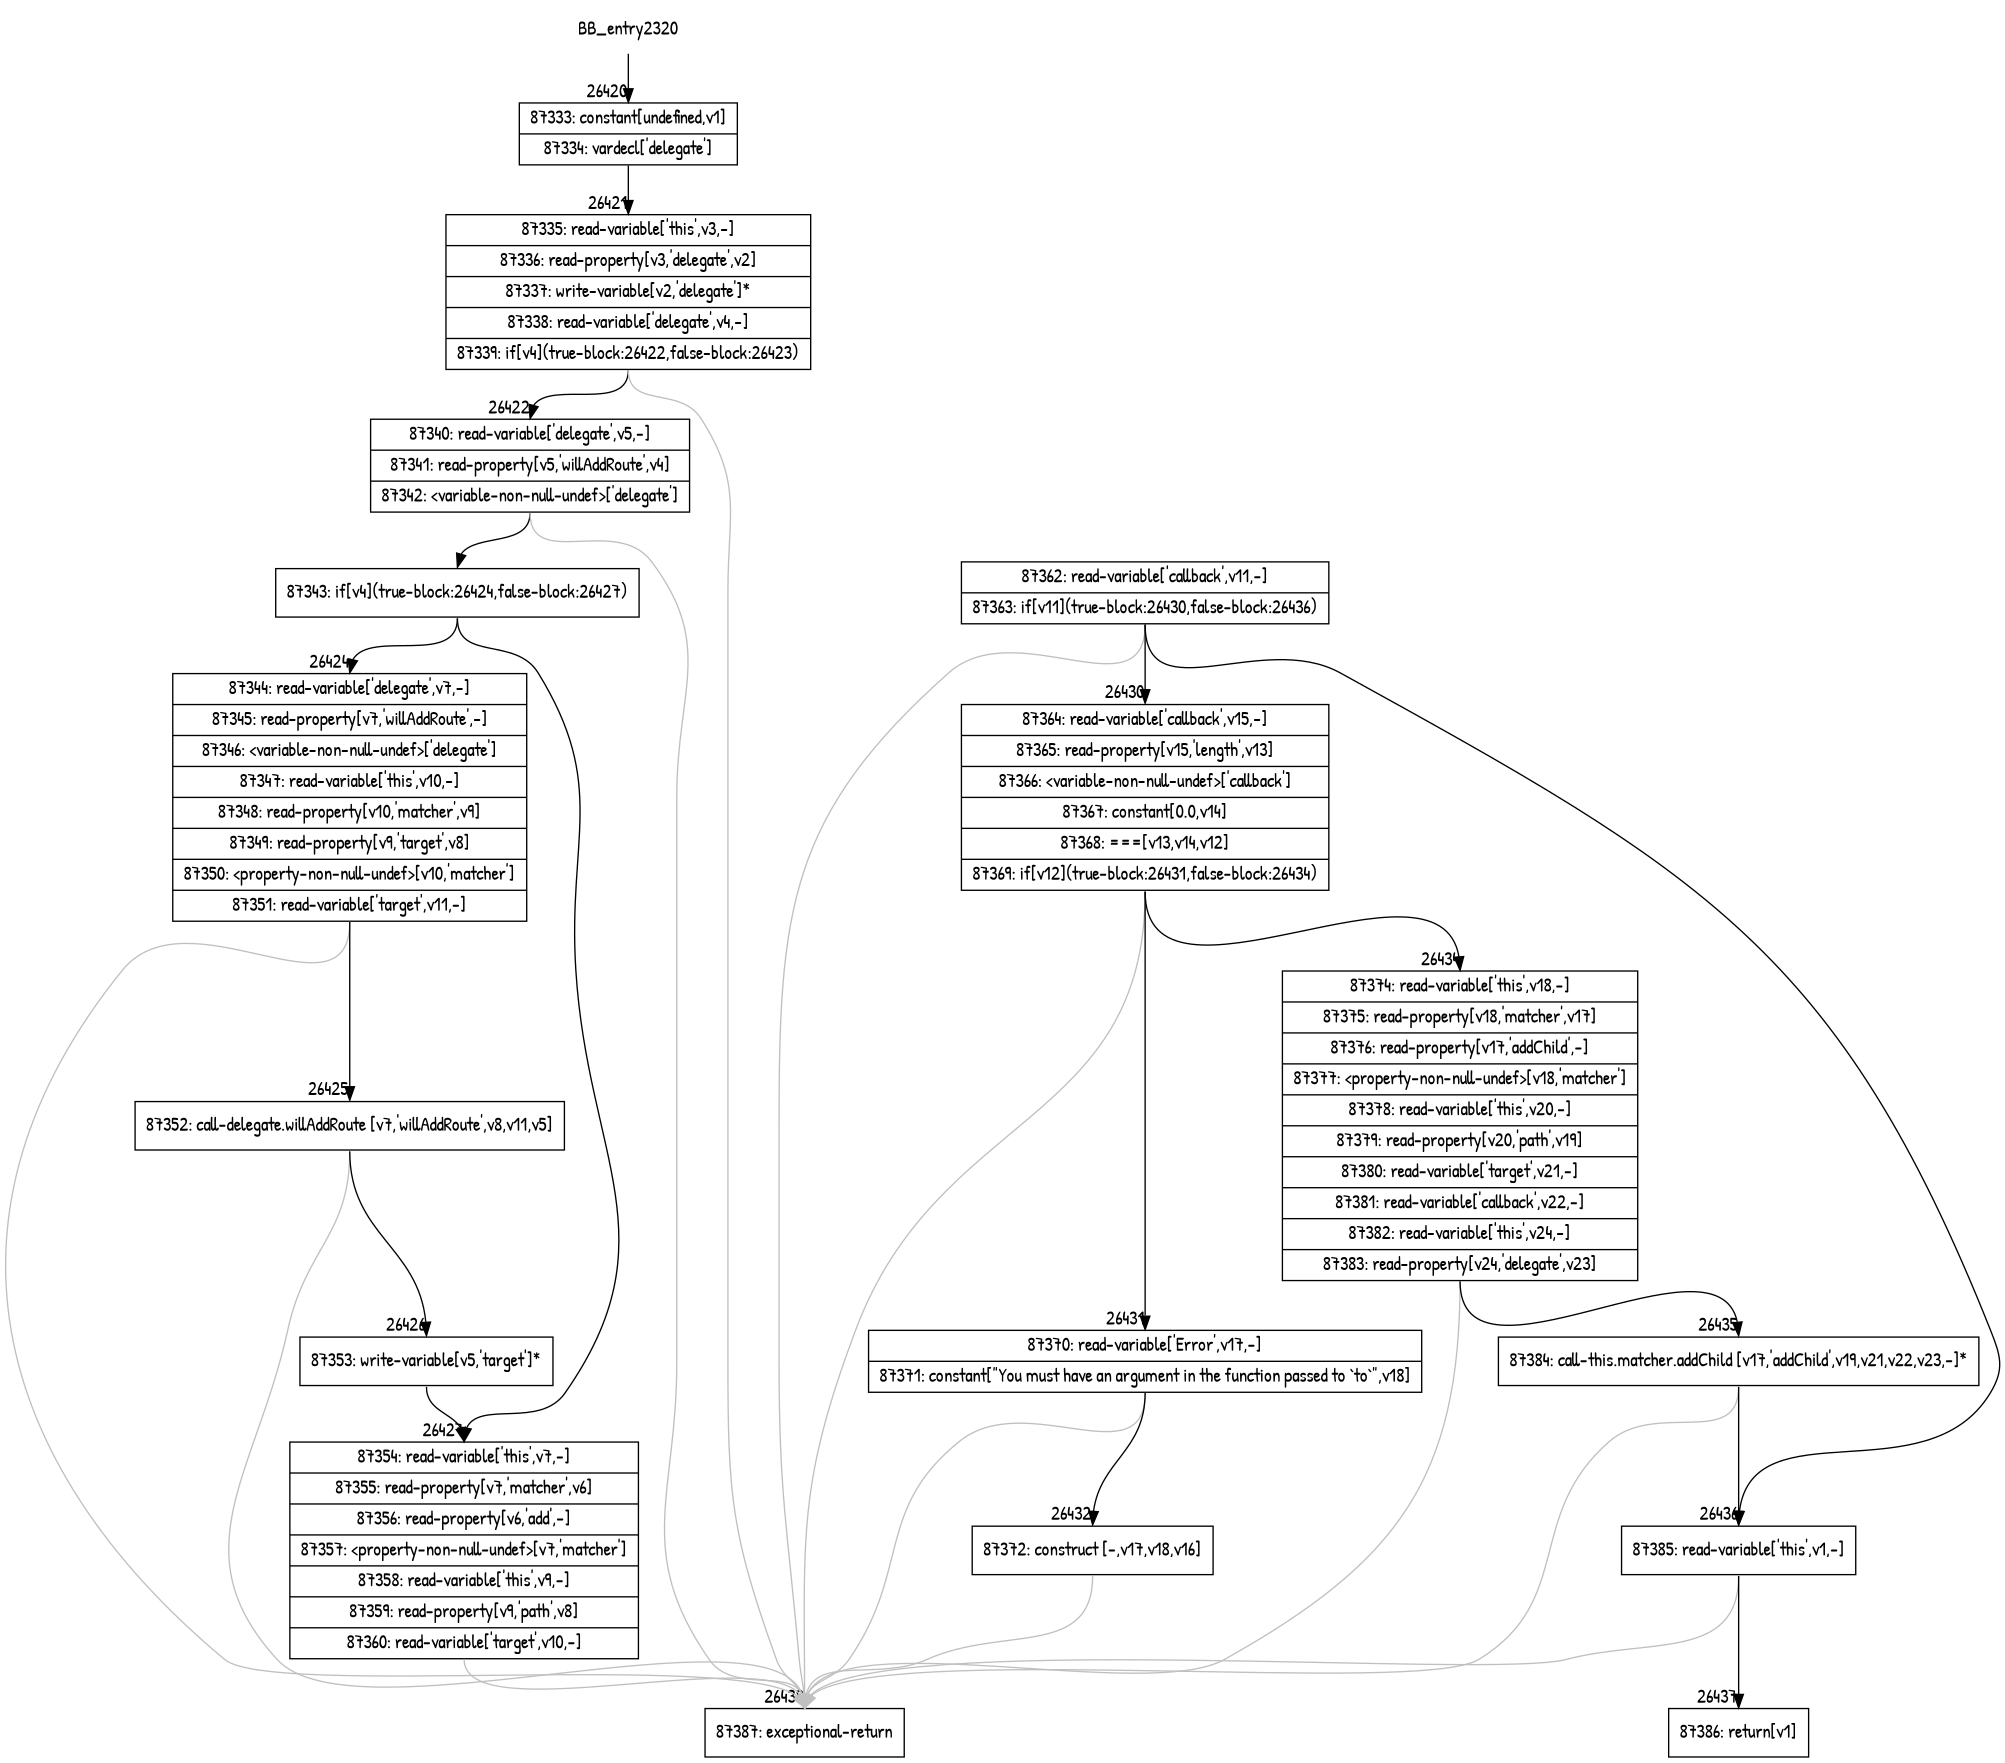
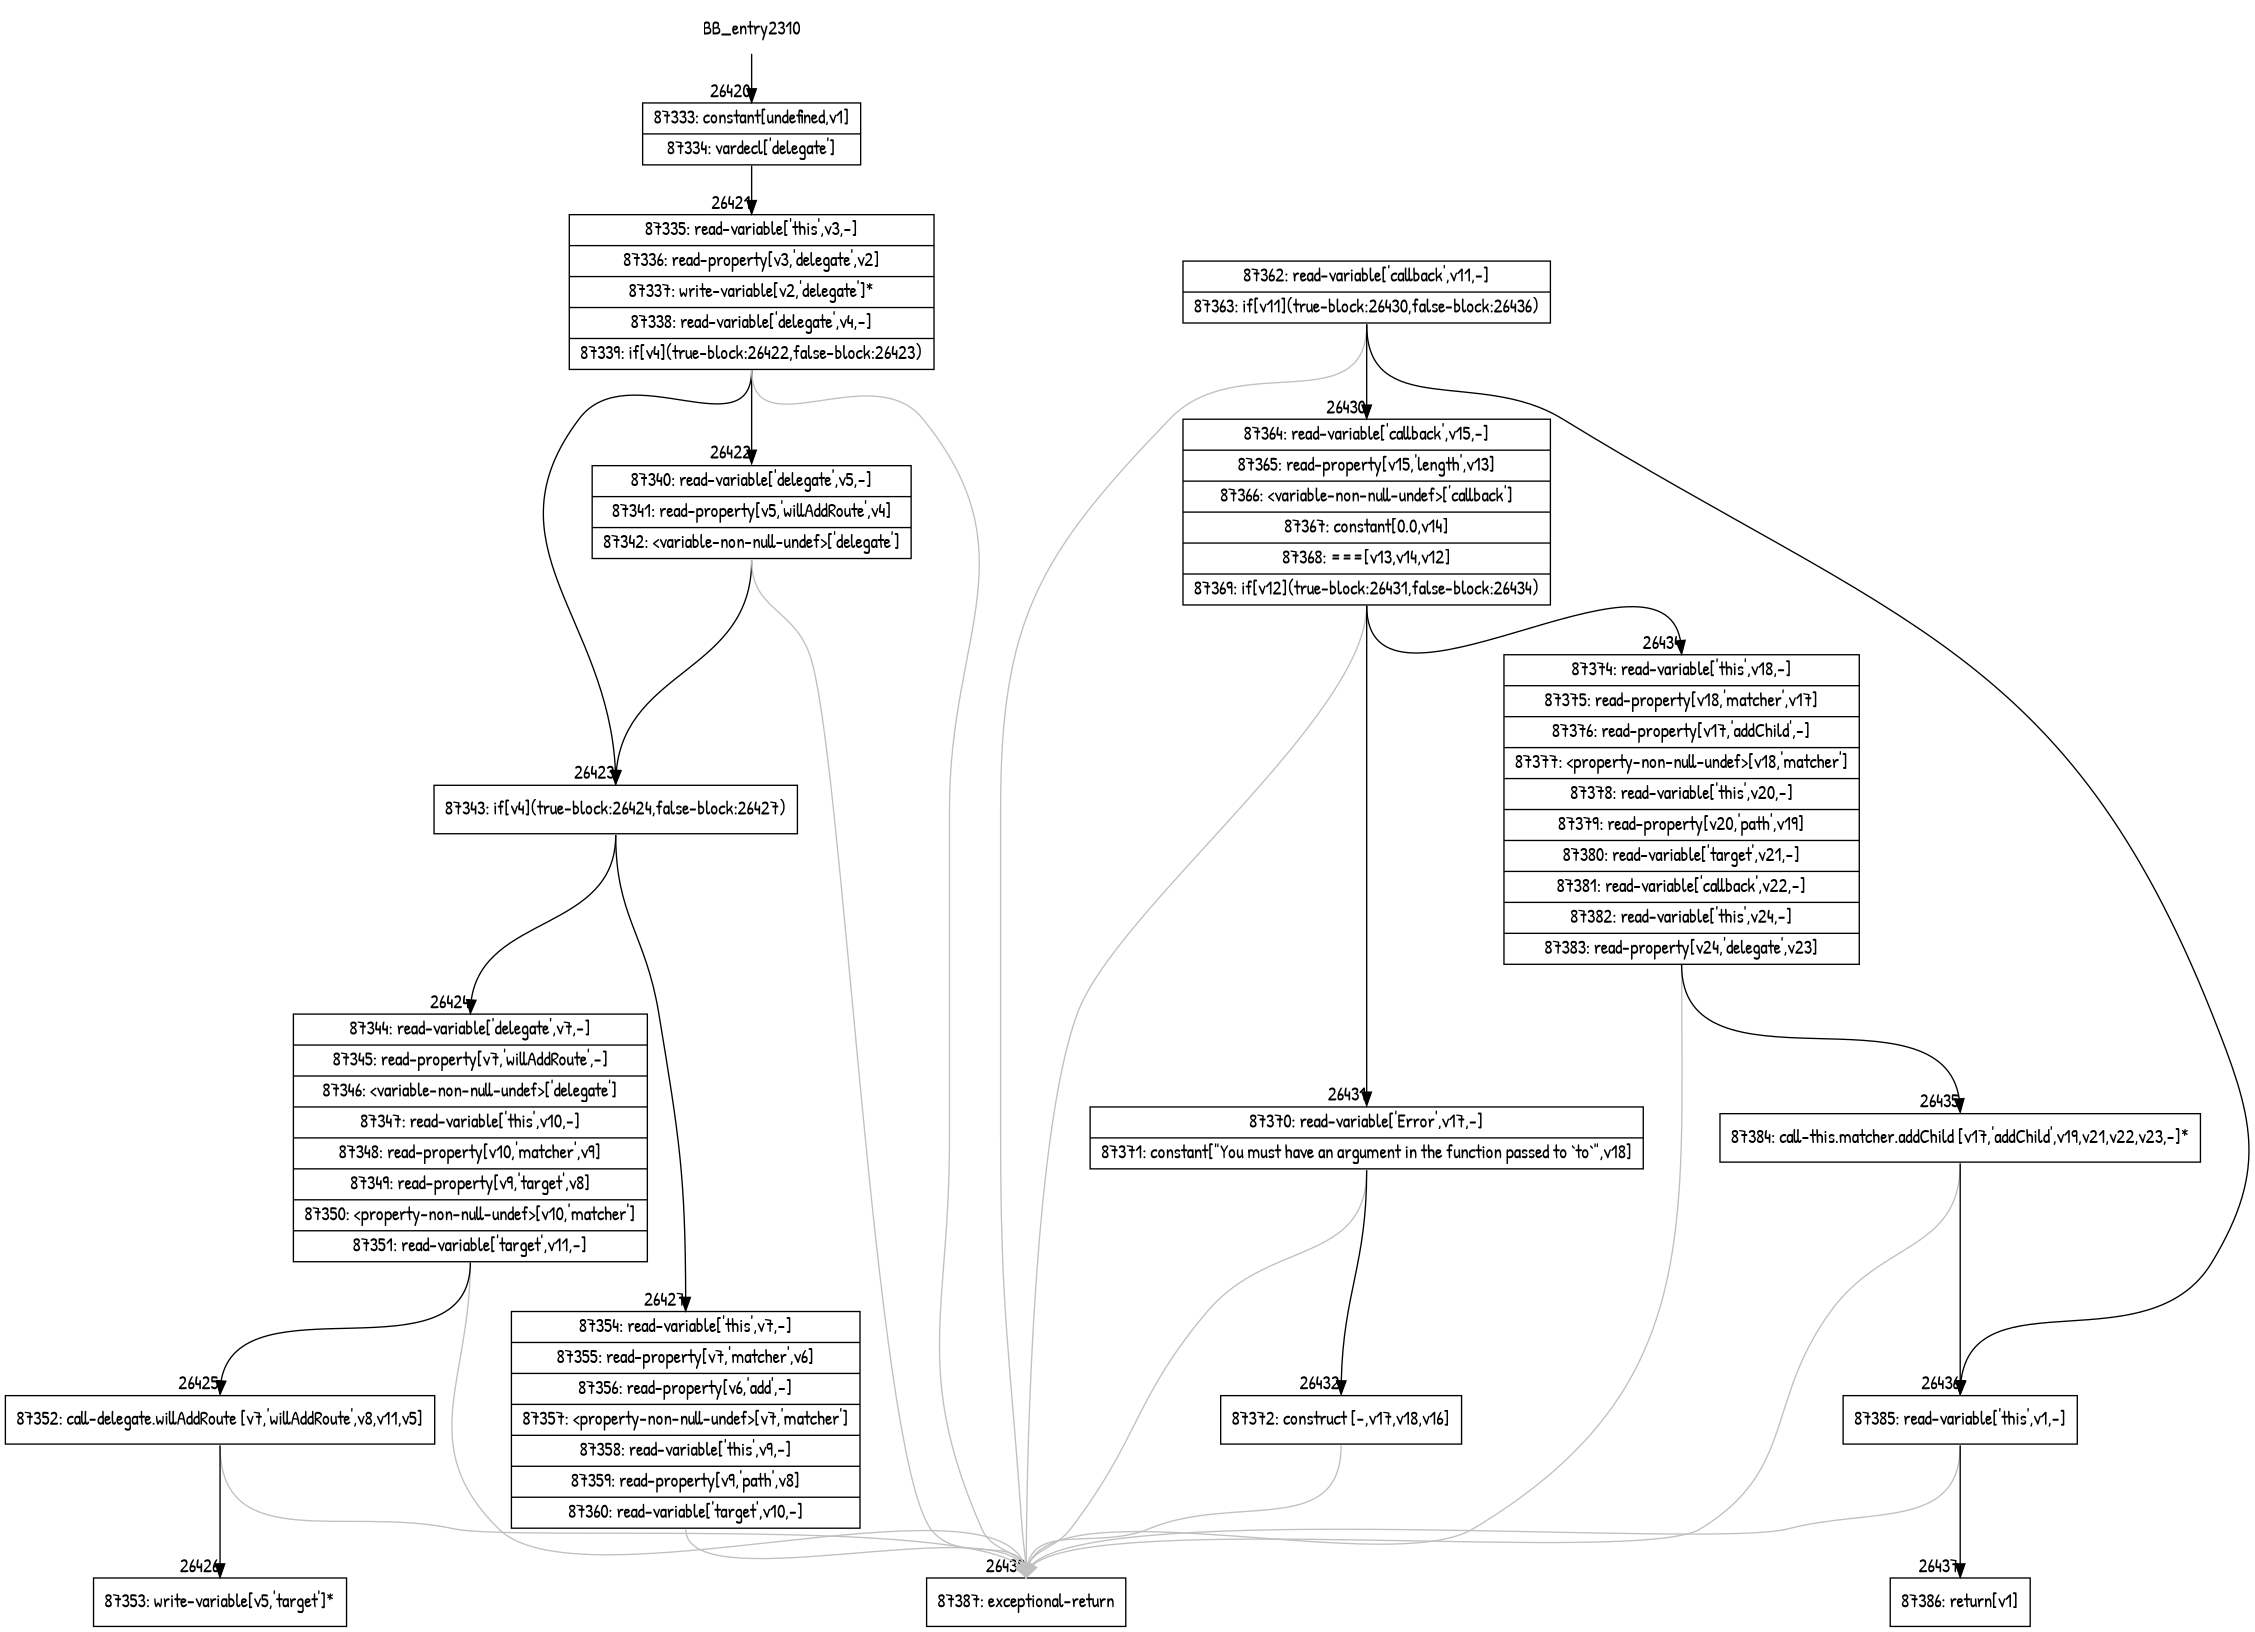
node "BB_entry2320": label "BB_entry2320" -> "BB_entry2310"
edge "87335: read-variable['this',v3,-]" -> "87343: if[v4](true-block:26424,false-block:26427)": added
edge "87353: write-variable[v5,'target']*" -> "87354: read-variable['this',v7,-]": removed
